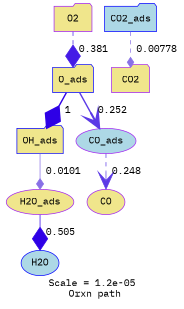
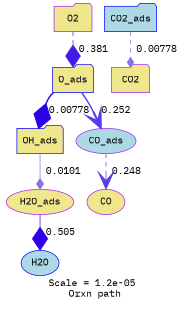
edge "O_ads" -> "OH_ads": label " 1" -> " 0.00778"
